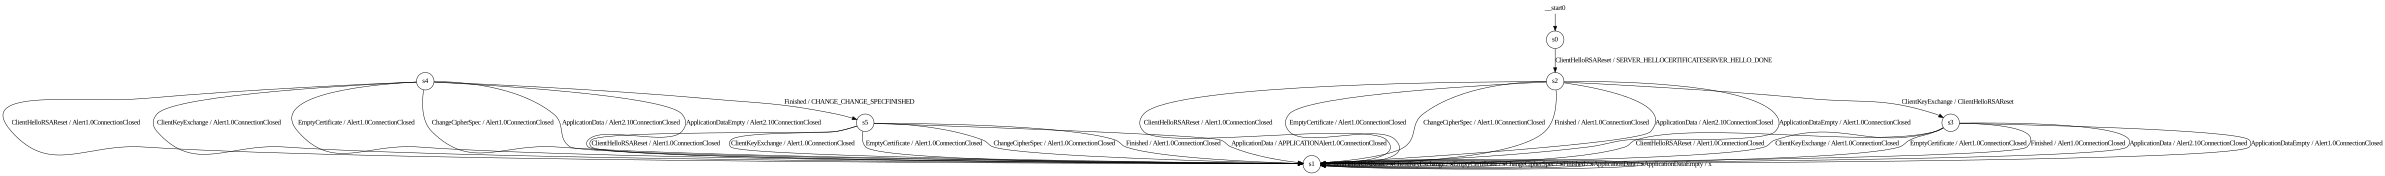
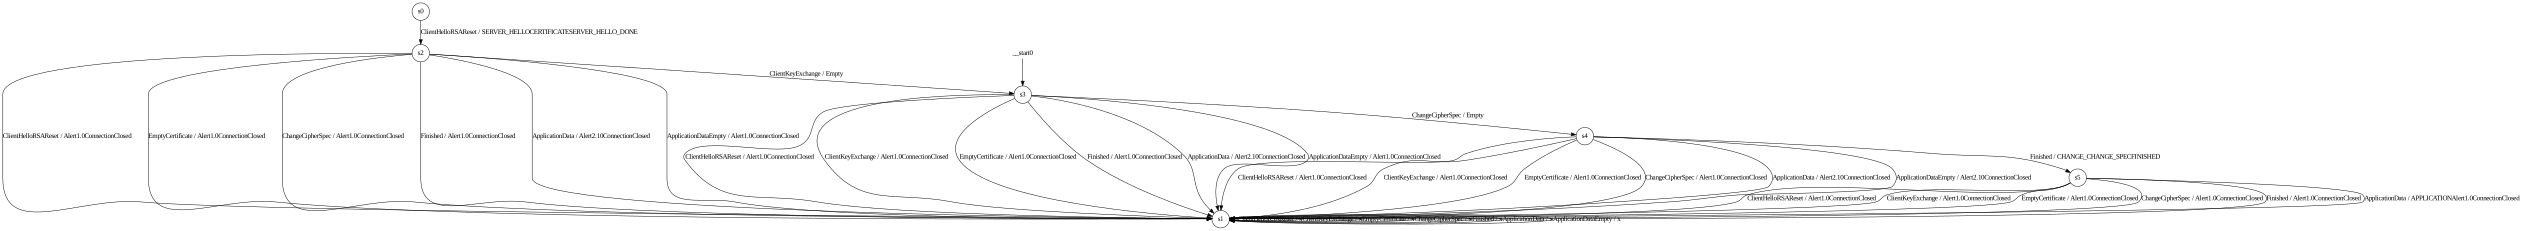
edge "__start0" -> "s0": now "__start0" -> "s3"
edge "s2" -> "s3": label "ClientKeyExchange / ClientHelloRSAReset" -> "ClientKeyExchange / Empty"
edge "s3" -> "s4": added, label "ChangeCipherSpec / Empty"
